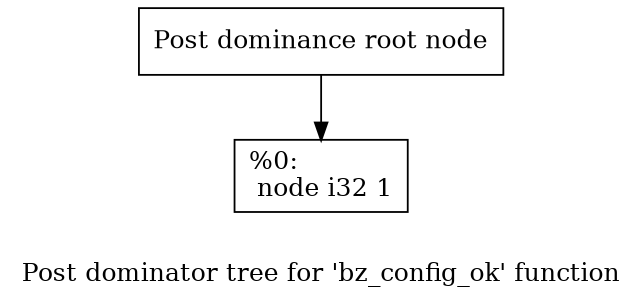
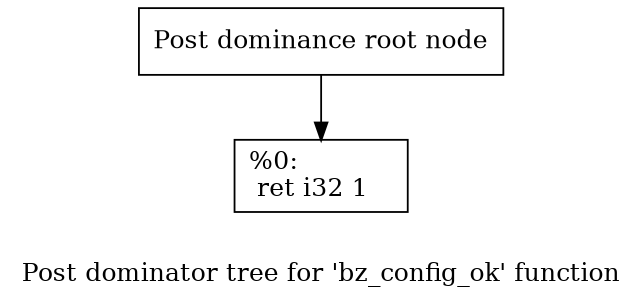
node "%0:": text "node i32 1" -> "ret i32 1"
